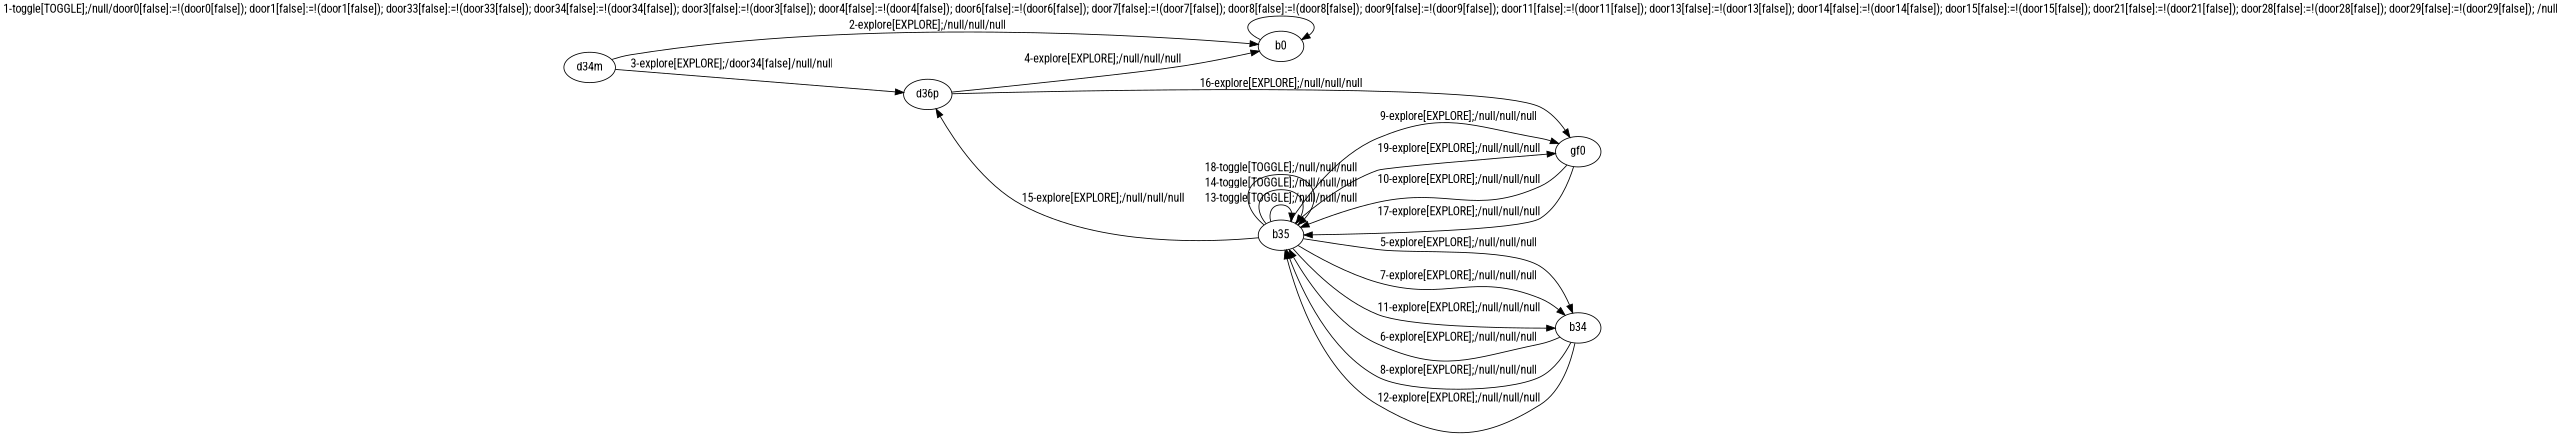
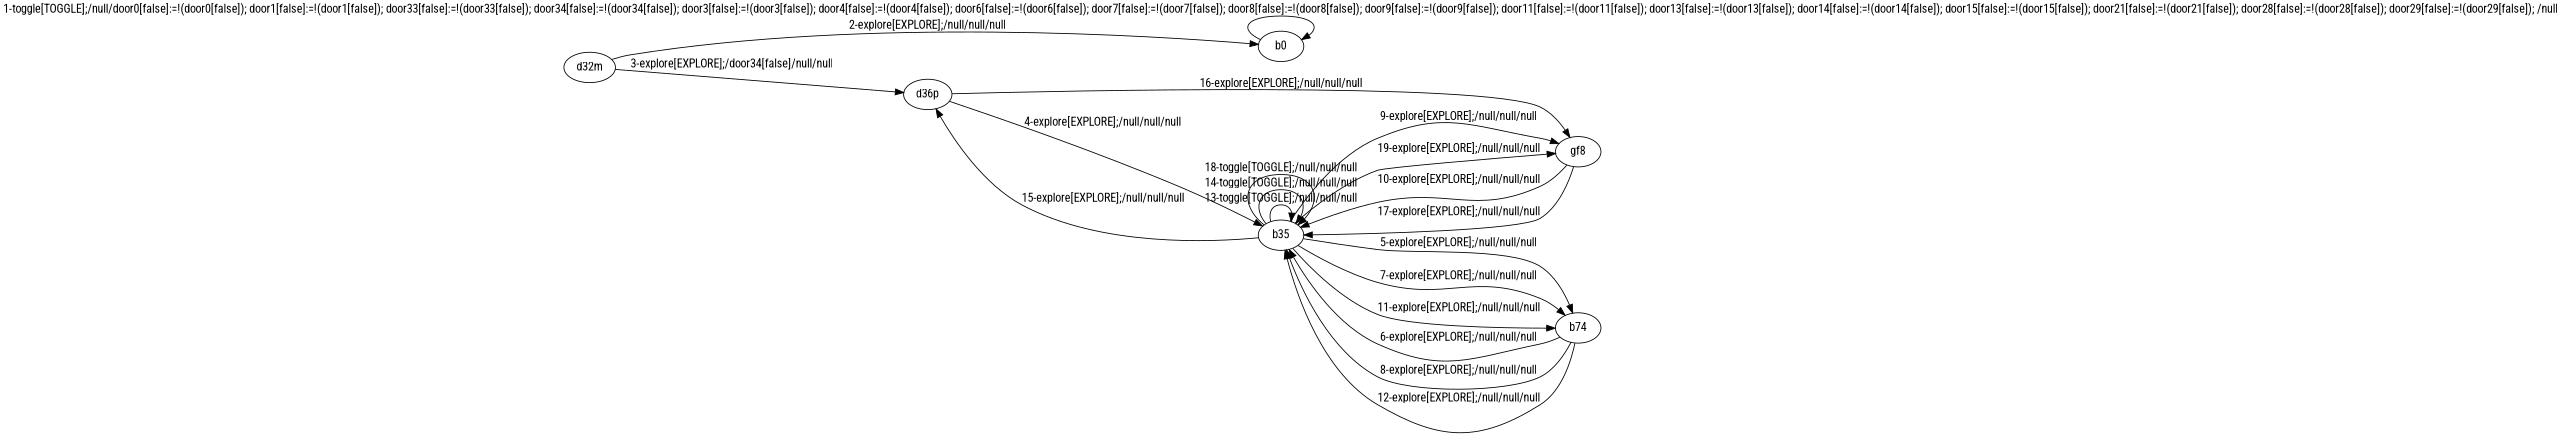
node "d34m": label "d34m" -> "d32m"
edge "d36p" -> "b0": now "d36p" -> "b35"
node "gf0": label "gf0" -> "gf8"
node "b34": label "b34" -> "b74"
